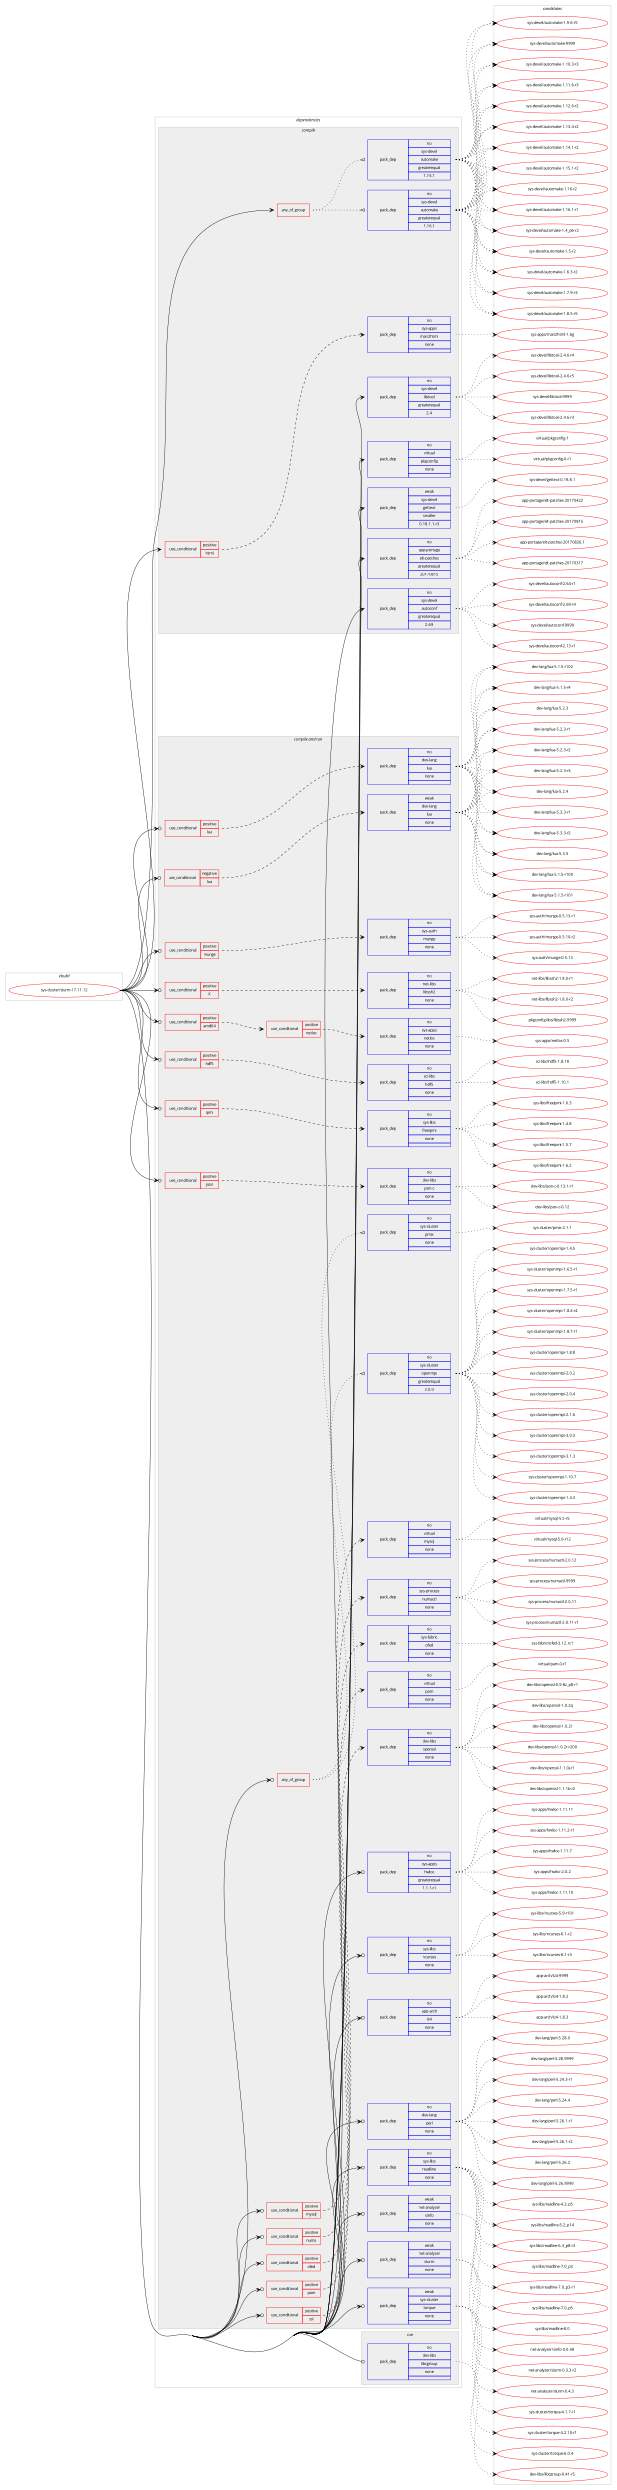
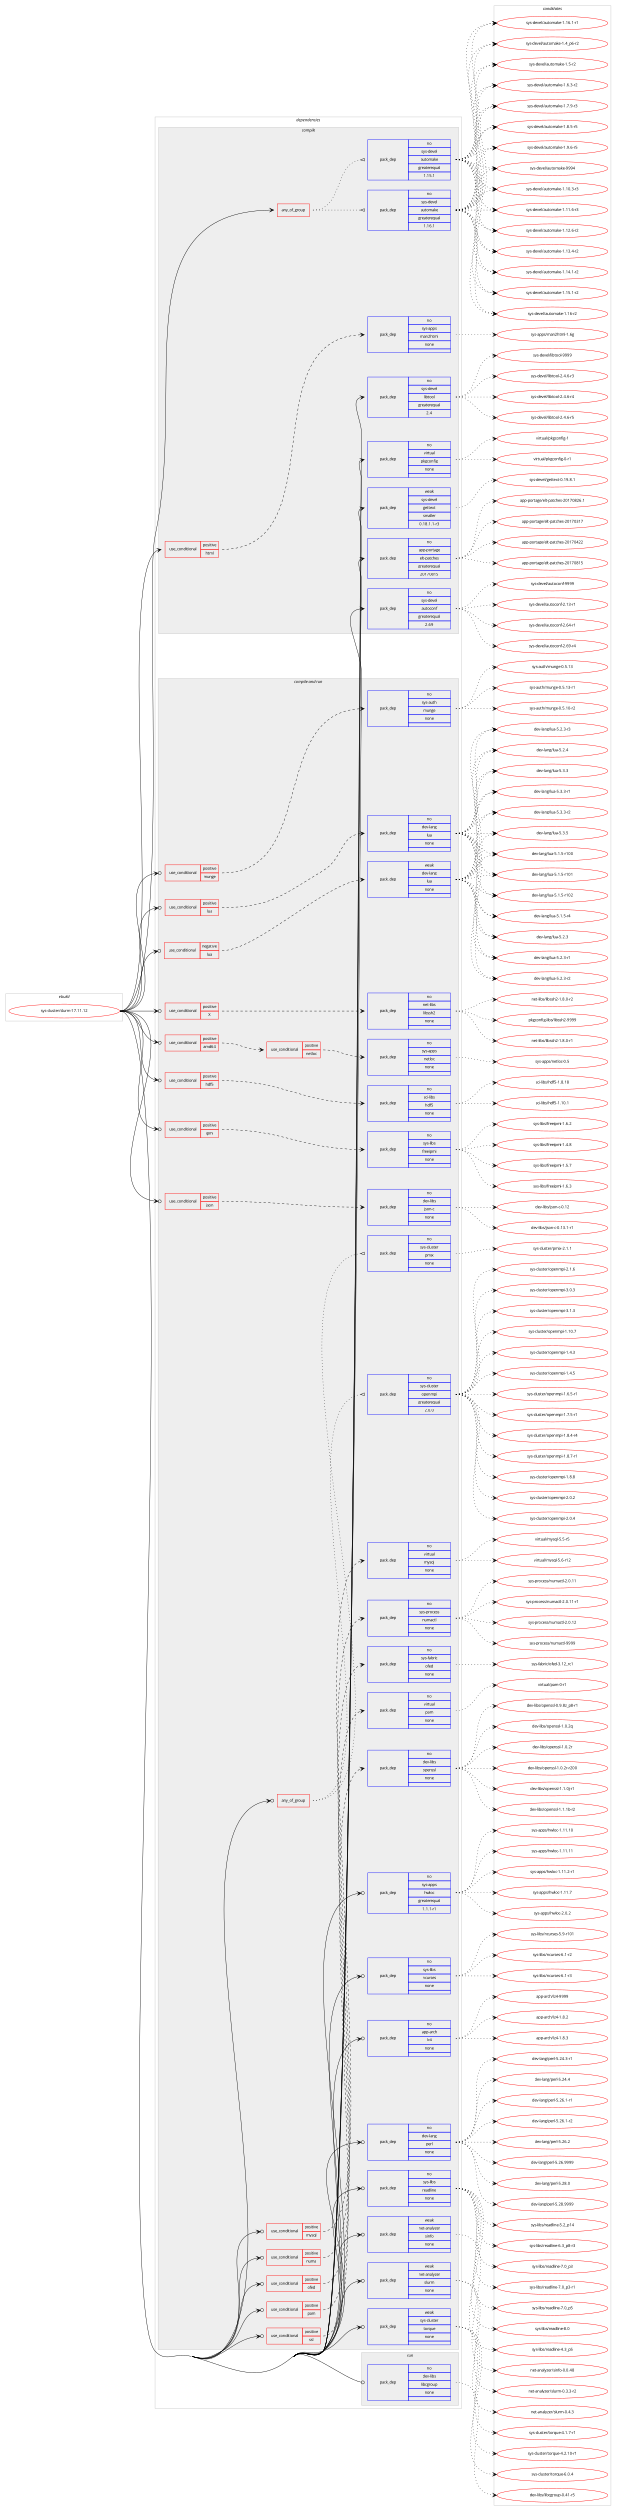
node "sys-devel/automake-9999": label "sys-devel/automake-9999" -> "sys-devel/automake-9994"
node "dev-lang/lua-5.3.3": added
